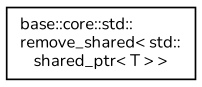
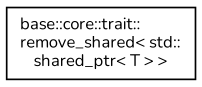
node "base::core::std:: remove_shared< std:: shared_ptr< T > >": label "base::core::std:: remove_shared< std:: shared_ptr< T > >" -> "base::core::trait:: remove_shared< std:: shared_ptr< T > >"
